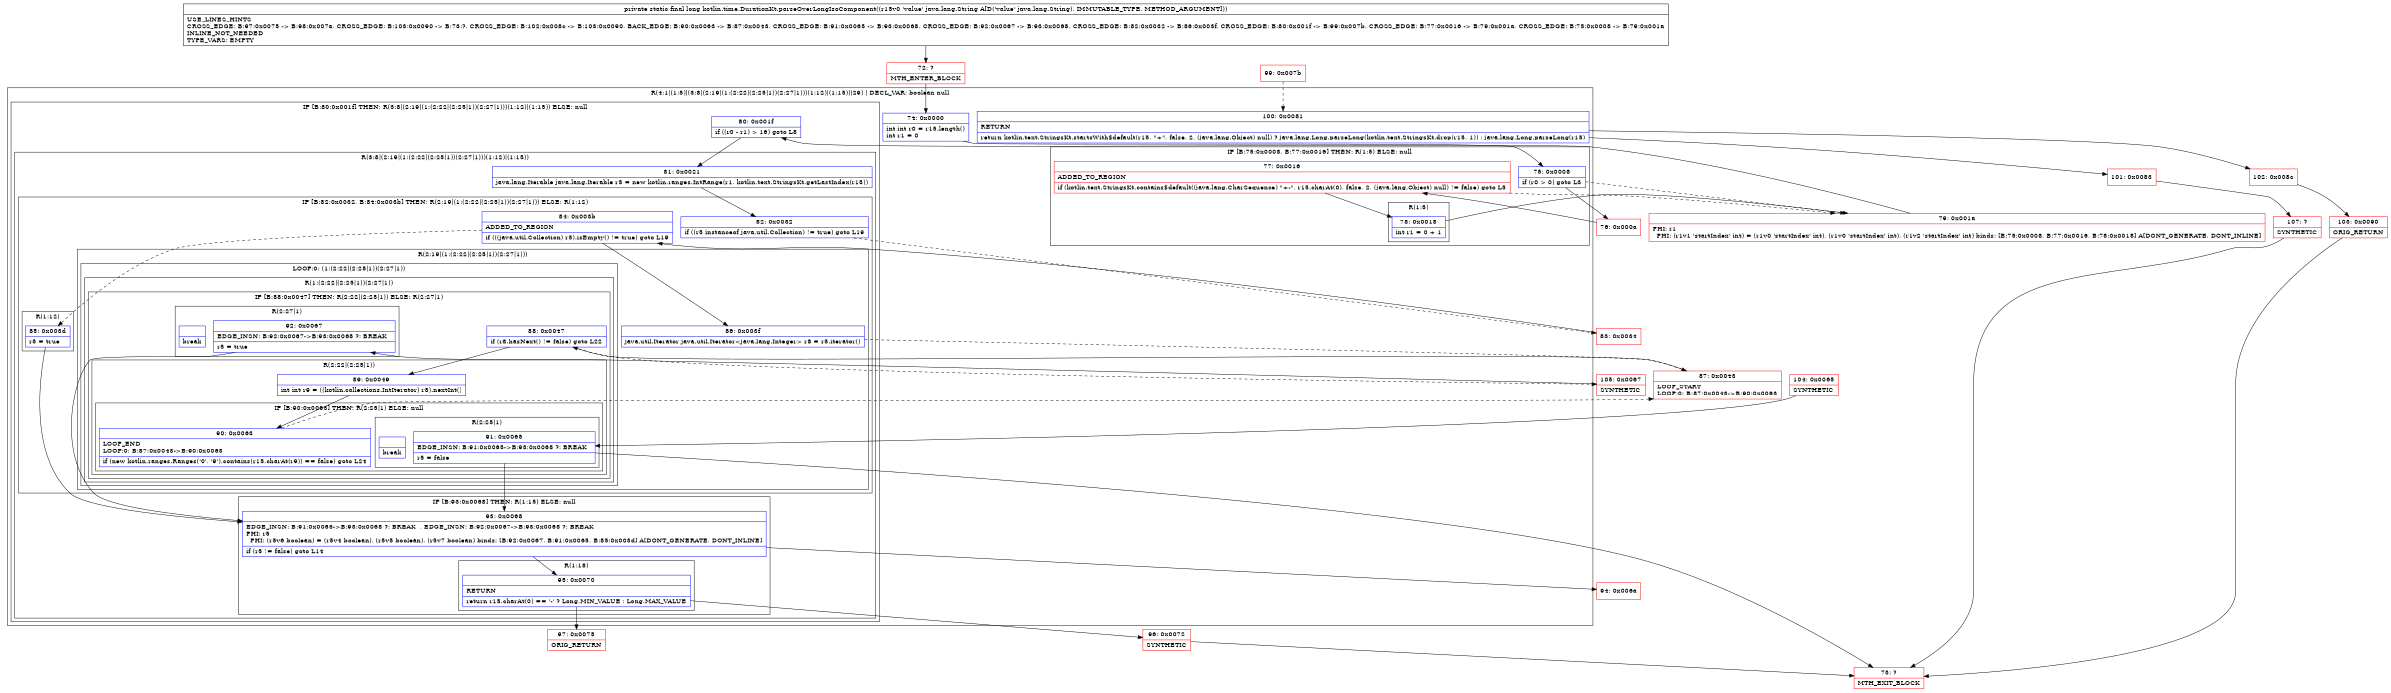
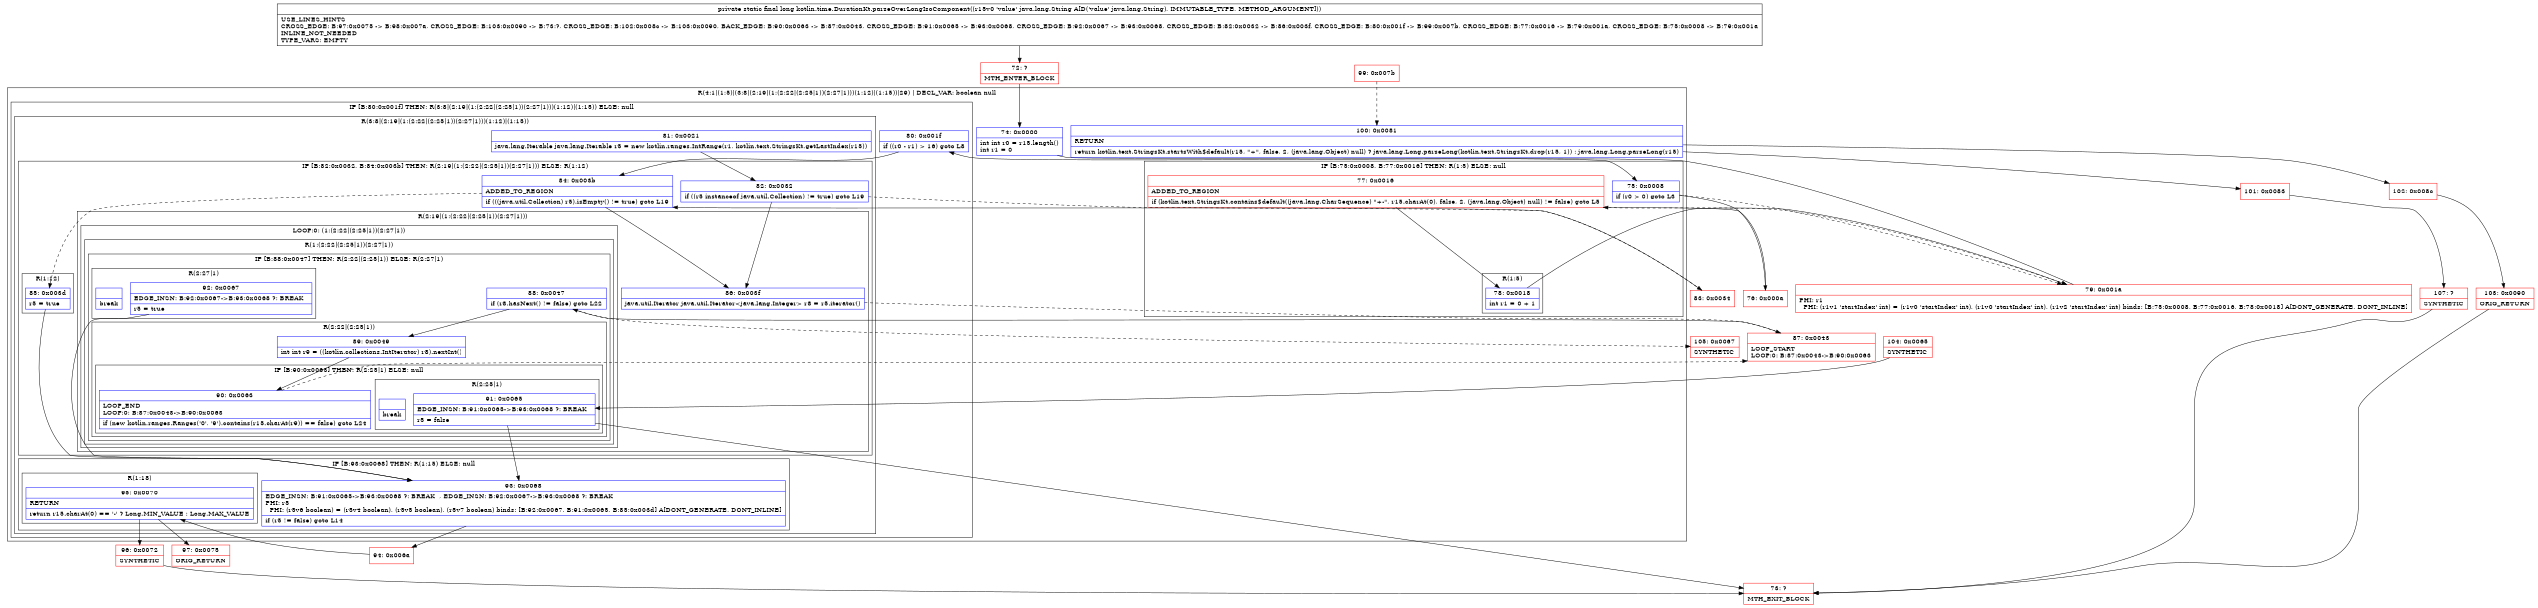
edge "80: 0x001f" -> "81: 0x0021": now "80: 0x001f" -> "84: 0x003b"
edge "82: 0x0032" -> "86: 0x003f": added
edge "105: 0x0067" -> "92: 0x0067": removed
edge "93: 0x0068" -> "95: 0x0070": now "94: 0x006a" -> "95: 0x0070"
